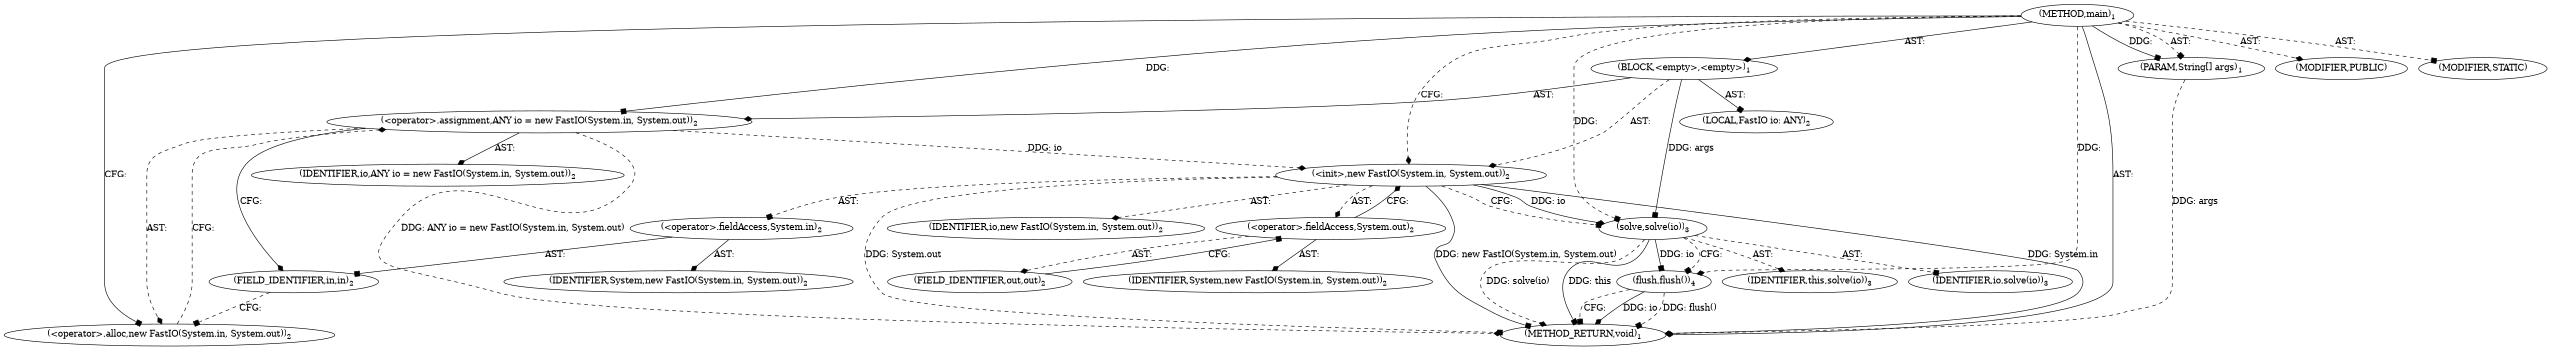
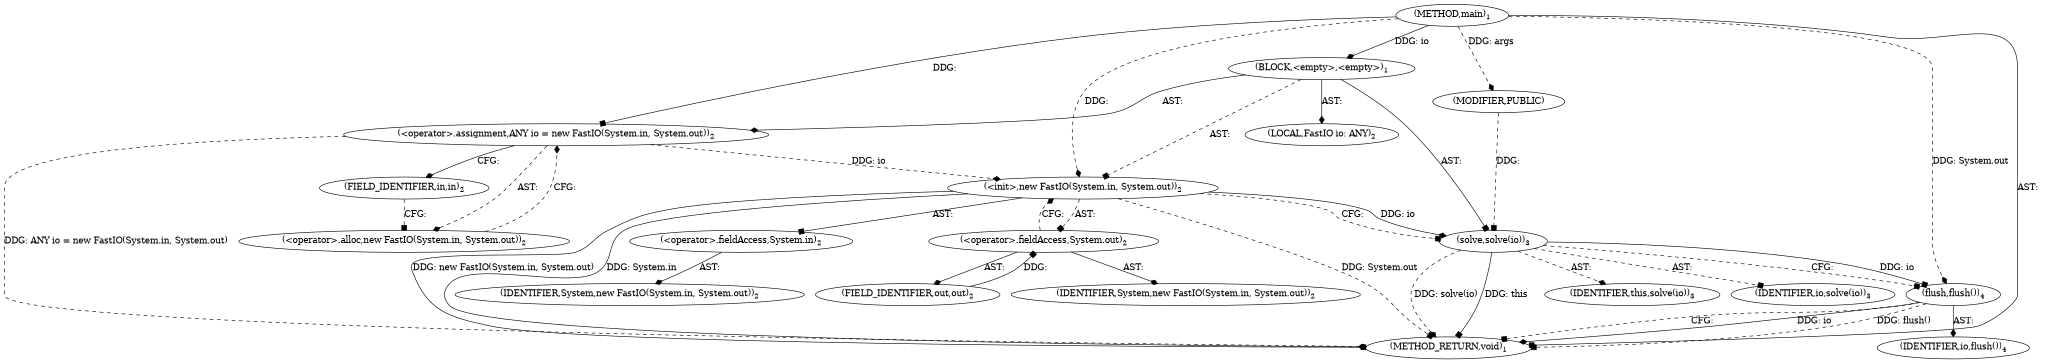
edge "(METHOD,main)" -> "(<operator>.alloc,new FastIO(System.in, System.out))": removed, label "CFG:"
edge "(METHOD,main)" -> "(solve,solve(io))": now "(MODIFIER,PUBLIC)" -> "(solve,solve(io))"
edge "(METHOD,main)" -> "(BLOCK,<empty>,<empty>)": label "AST: " -> "DDG: io"
edge "(METHOD,main)" -> "(MODIFIER,PUBLIC)": label "AST: " -> "DDG: args"
node "(PARAM,String[] args)": removed
node "(MODIFIER,STATIC)": removed
edge "(BLOCK,<empty>,<empty>)" -> "(LOCAL,FastIO io: ANY)": arrowhead box -> diamond
edge "(METHOD,main)" -> "(<init>,new FastIO(System.in, System.out))": label "CFG: " -> "DDG: "
edge "(BLOCK,<empty>,<empty>)" -> "(<init>,new FastIO(System.in, System.out))": arrowhead diamond -> box
edge "(BLOCK,<empty>,<empty>)" -> "(solve,solve(io))": label "DDG: args" -> "AST: "
edge "(METHOD,main)" -> "(flush,flush())": label "DDG: " -> "DDG: System.out"
node "(IDENTIFIER,io,ANY io = new FastIO(System.in, System.out))": removed
edge "(<init>,new FastIO(System.in, System.out))" -> "(<operator>.fieldAccess,System.in)": style dashed -> solid
edge "(<init>,new FastIO(System.in, System.out))" -> "(<operator>.fieldAccess,System.out)": arrowhead diamond -> box
edge "(<operator>.fieldAccess,System.out)" -> "(<init>,new FastIO(System.in, System.out))": style solid -> dashed
node "(IDENTIFIER,io,new FastIO(System.in, System.out))": removed
edge "(<operator>.fieldAccess,System.out)" -> "(FIELD_IDENTIFIER,out,out)": style dashed -> solid
edge "(<operator>.fieldAccess,System.in)" -> "(FIELD_IDENTIFIER,in,in)": removed, label "AST:"
edge "(FIELD_IDENTIFIER,out,out)" -> "(<operator>.fieldAccess,System.out)": label "CFG: " -> "DDG: "
edge "(METHOD,main)" -> "(METHOD_RETURN,void)": arrowhead diamond -> box
node "(IDENTIFIER,io,flush())": added
